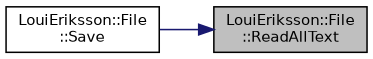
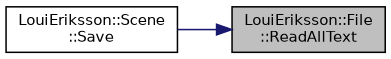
node "LouiEriksson::File ::Save": label "LouiEriksson::File ::Save" -> "LouiEriksson::Scene ::Save"
